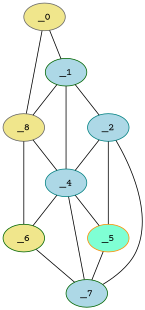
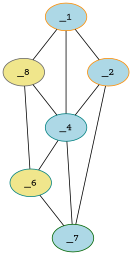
node "_0": removed
node "_1": color darkgreen -> darkorange
node "_2": color teal -> darkorange
node "_6": color darkgreen -> teal
node "_5": removed
